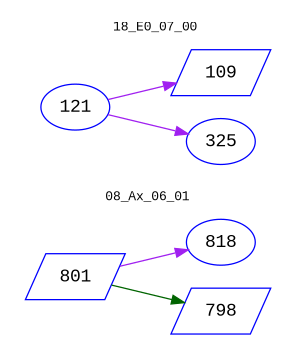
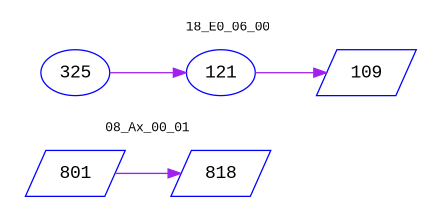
cluster "18_E0_07_00": label "18_E0_07_00" -> "18_E0_06_00"
edge "121" -> "325": reversed
cluster "08_Ax_06_01": label "08_Ax_06_01" -> "08_Ax_00_01"
node "818": shape ellipse -> parallelogram
node "798": removed
